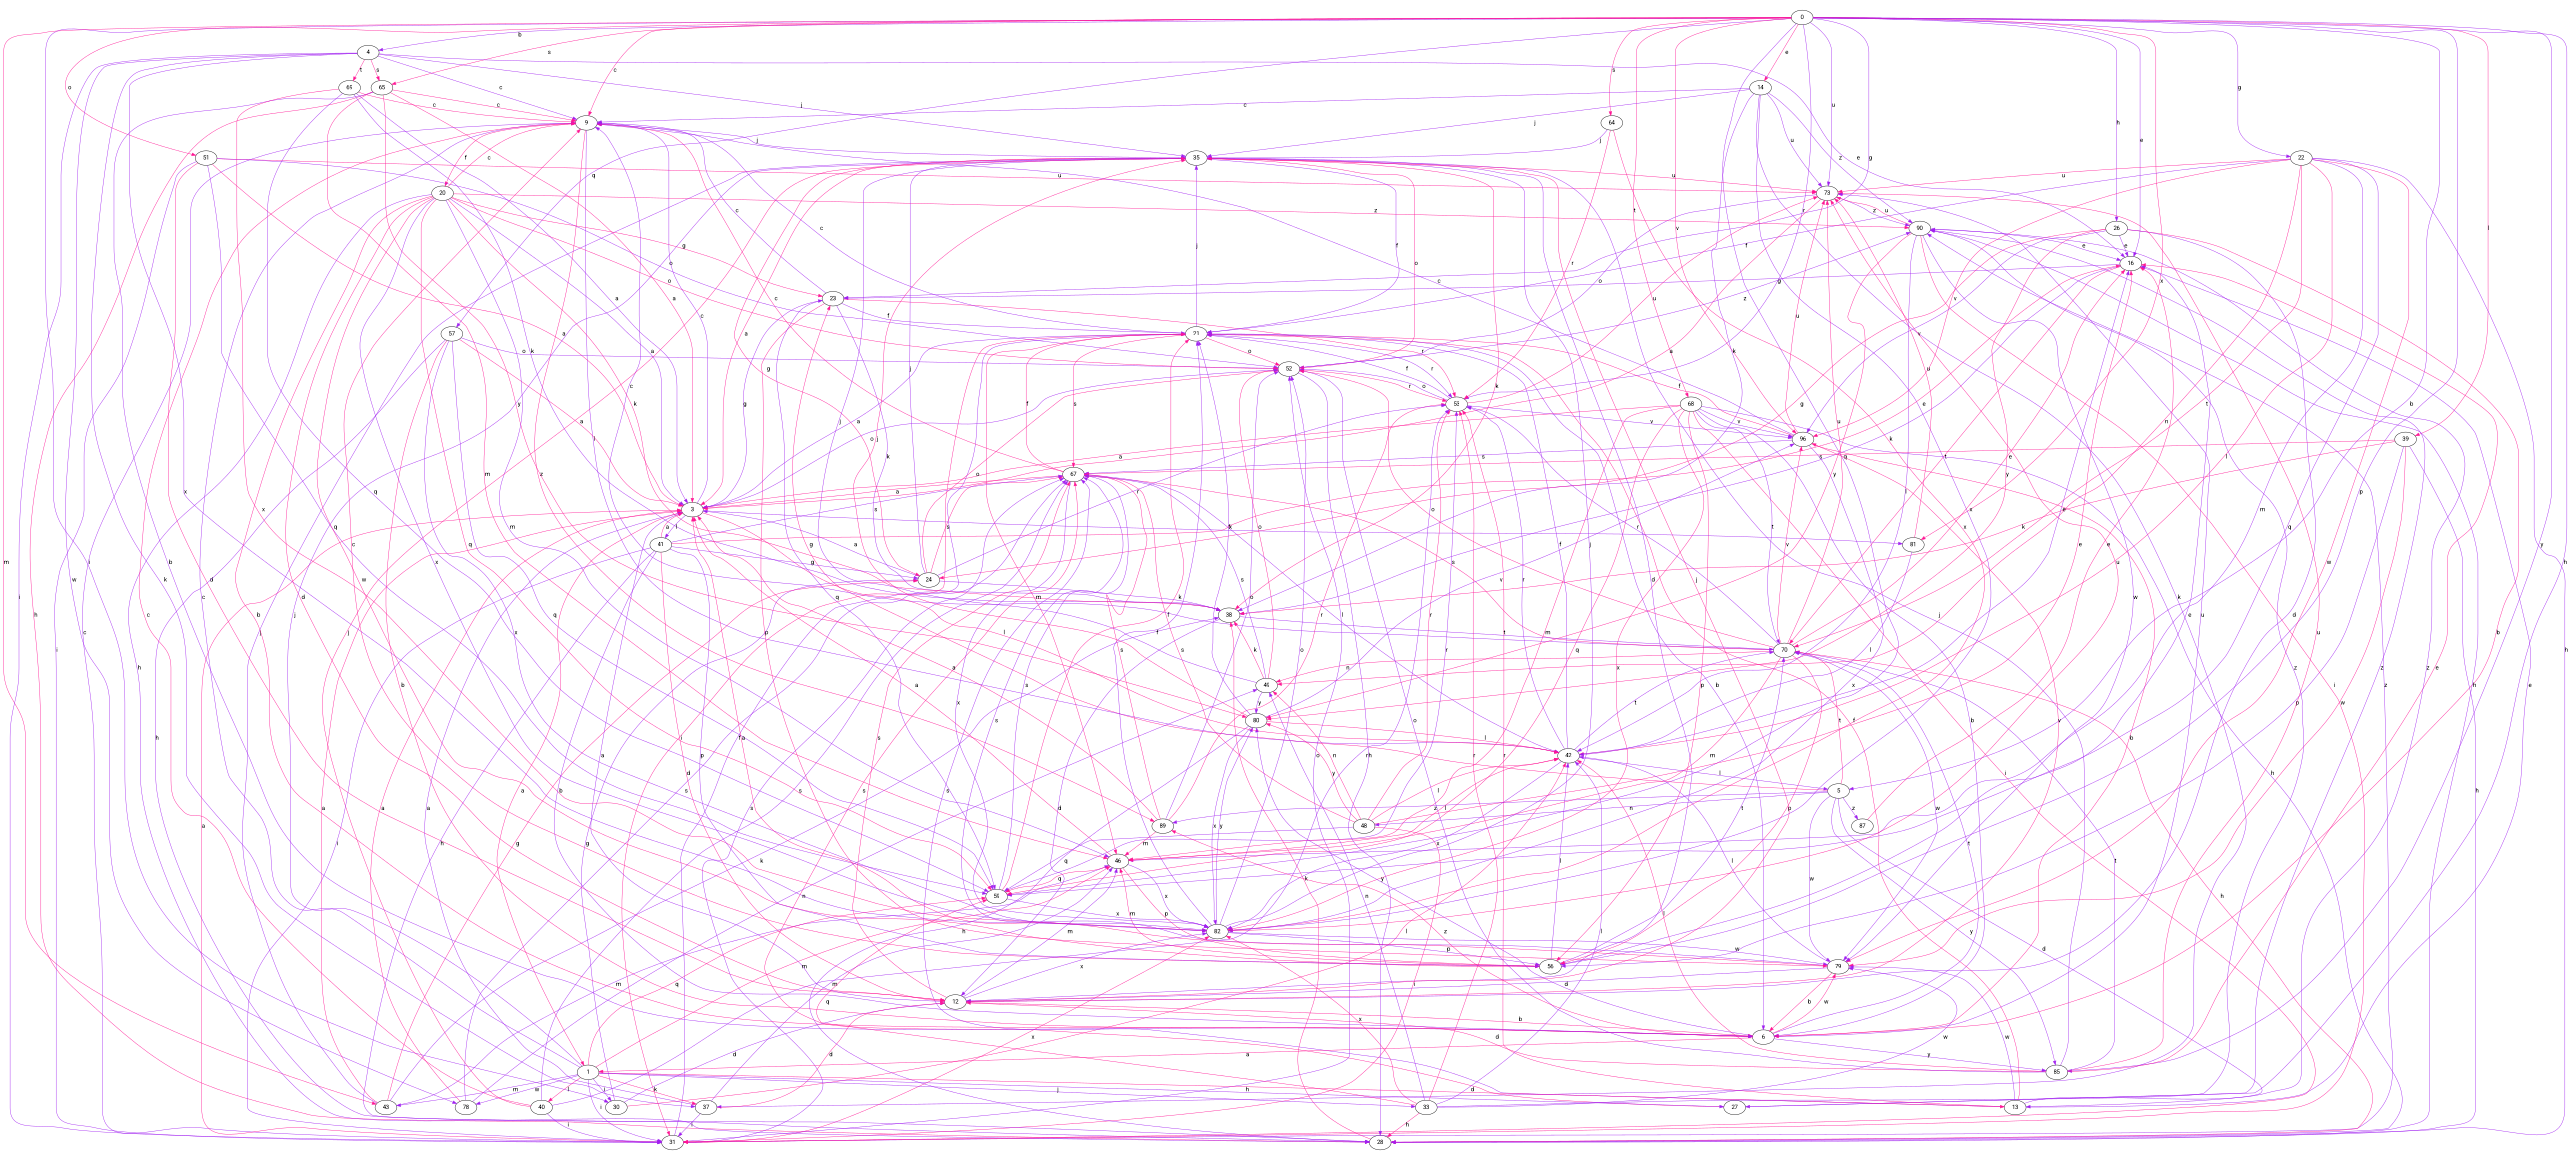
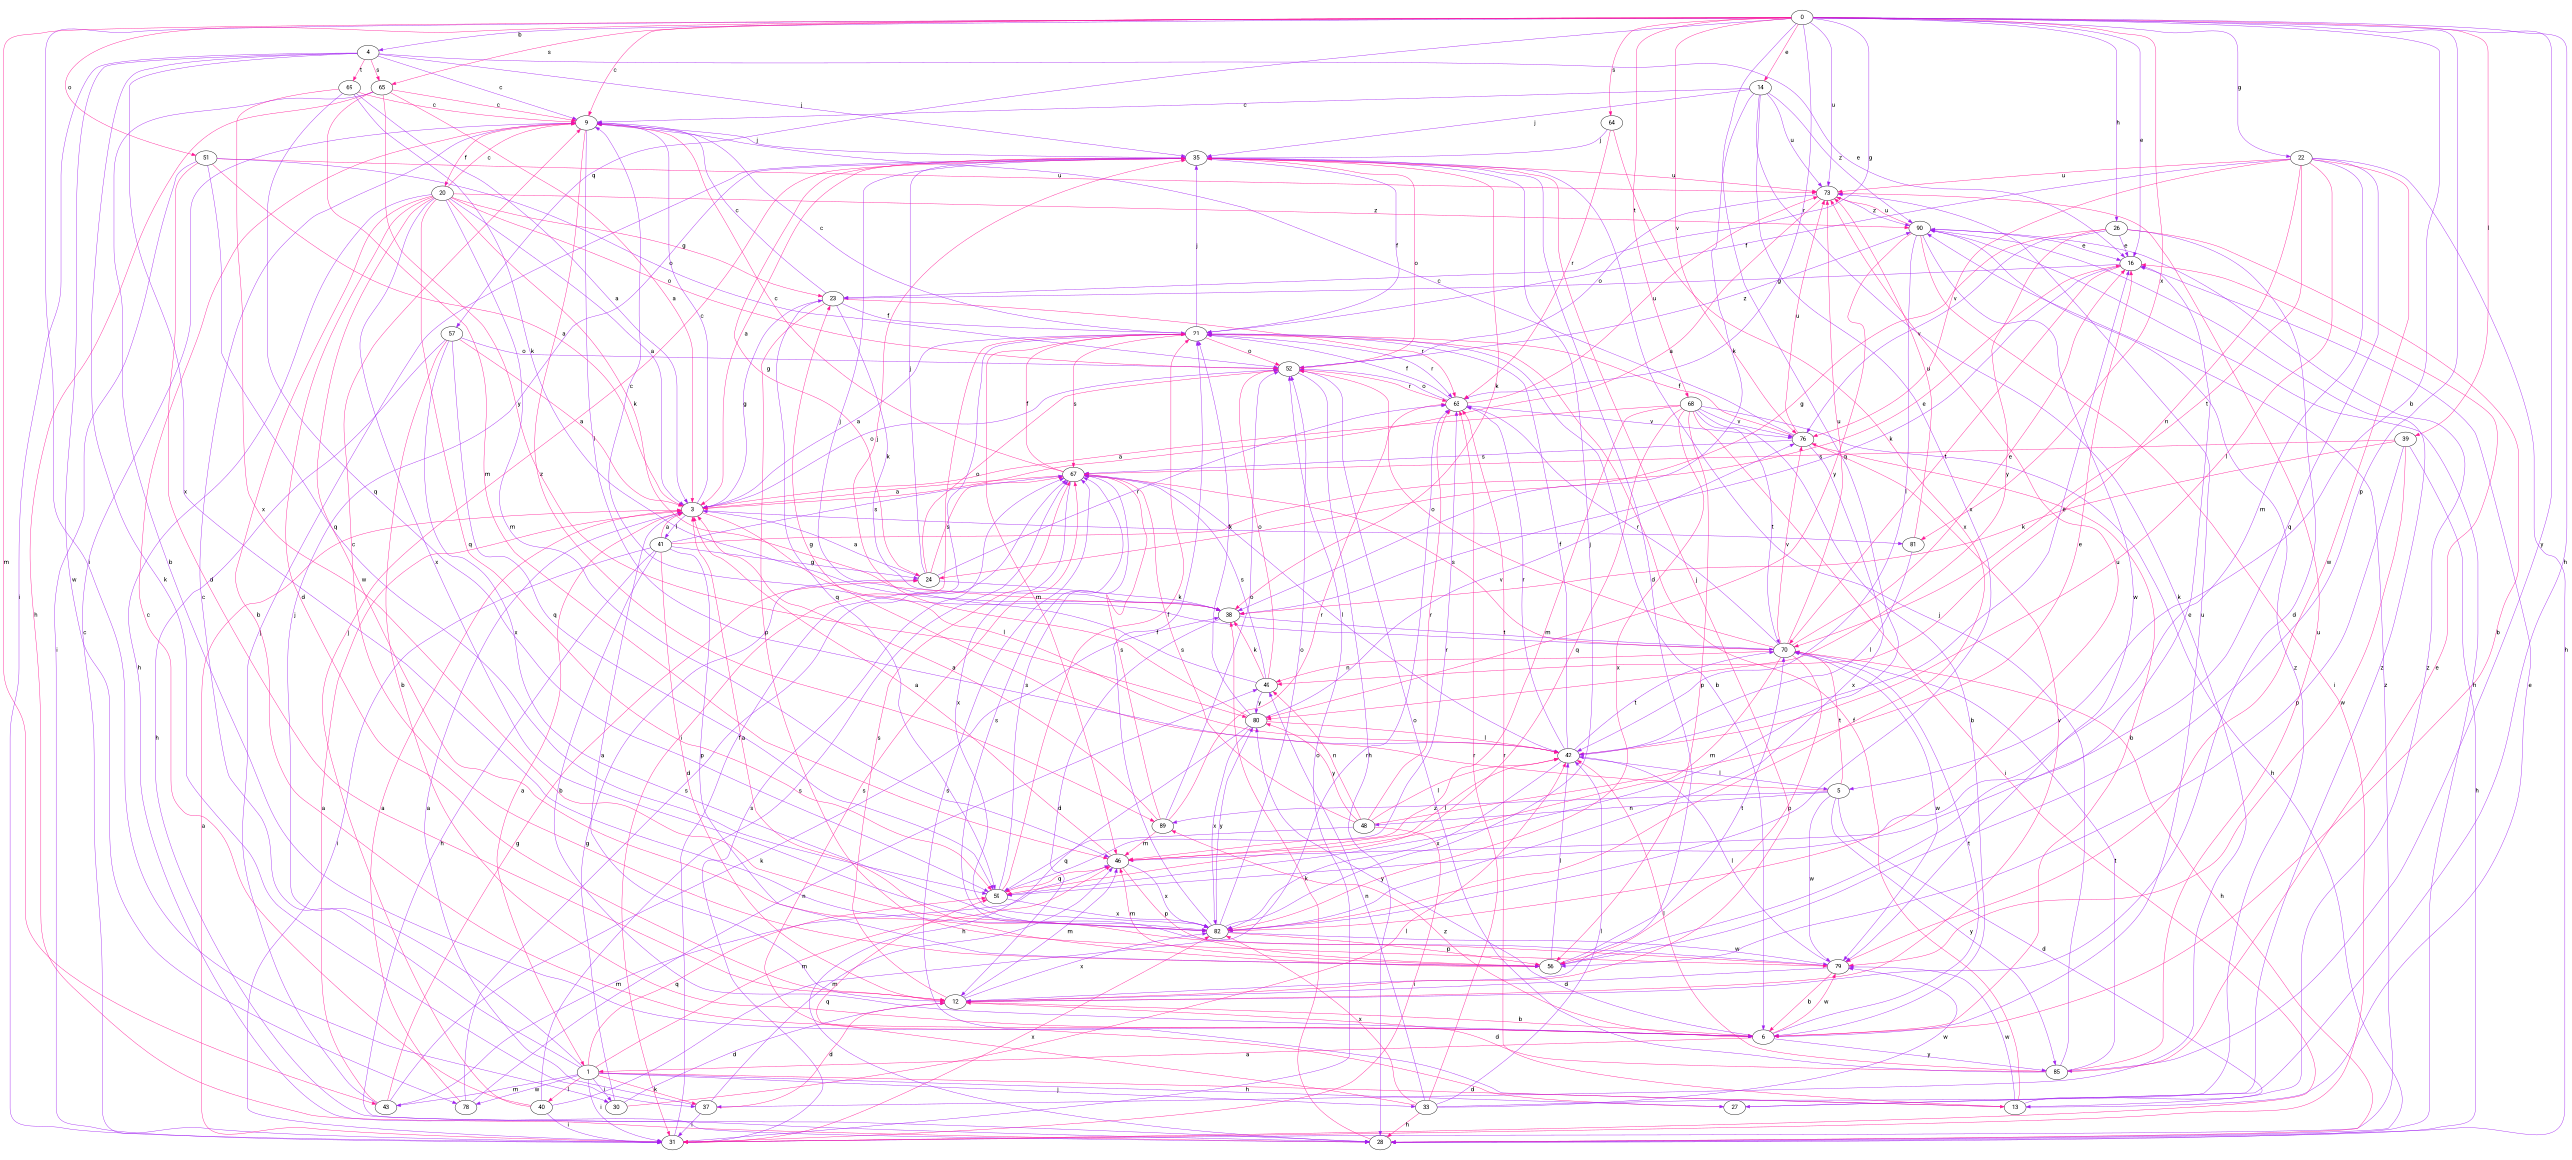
node "53": label "53" -> "63"
node "96": label "96" -> "76"
node "87": removed
edge "82" -> "56": color purple -> deeppink
